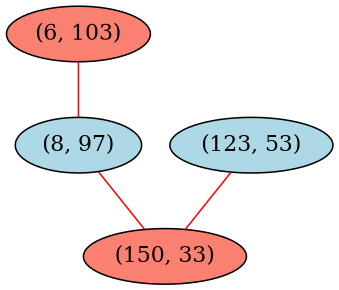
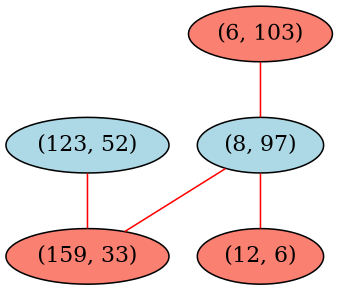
node "(123, 53)": label "(123, 53)" -> "(123, 52)"
node "(150, 33)": label "(150, 33)" -> "(159, 33)"
node "(12, 6)": added
